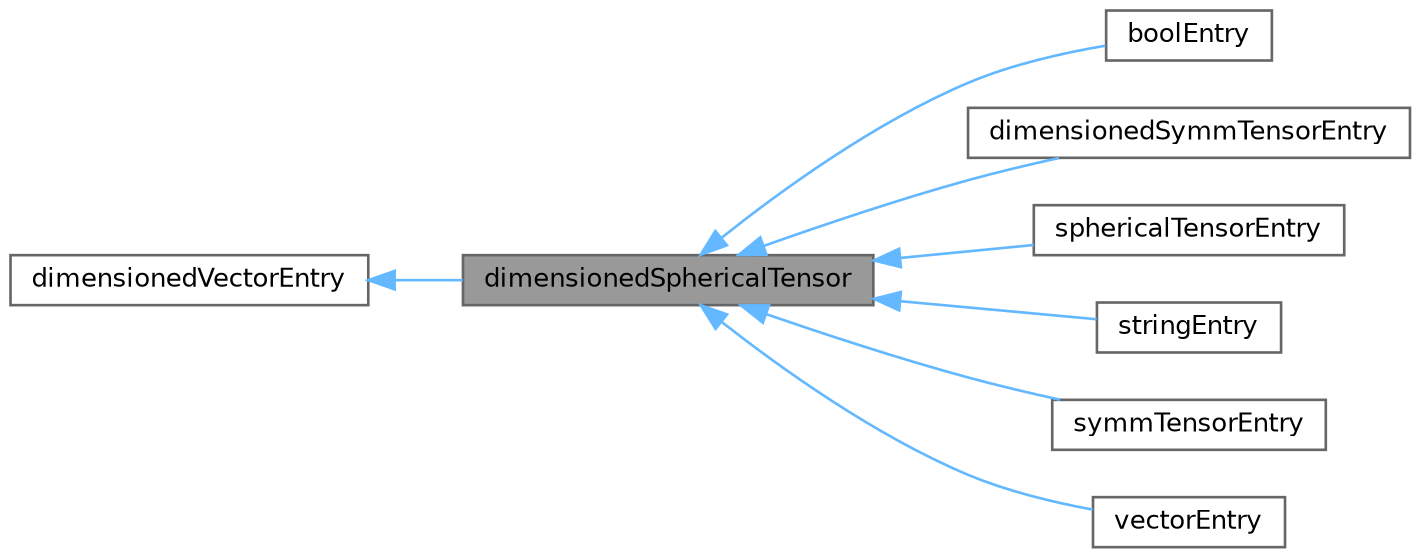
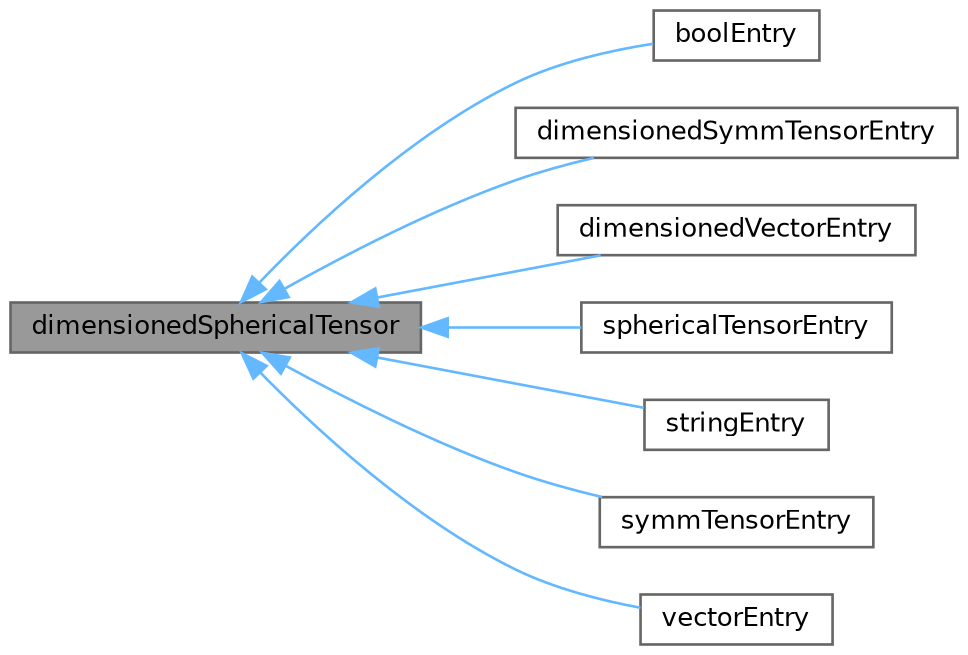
edge "dimensionedSphericalTensor" -> "dimensionedVectorEntry": reversed
